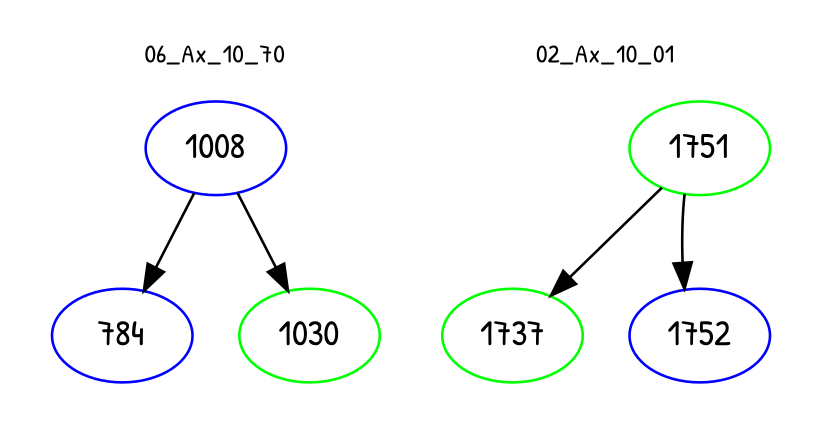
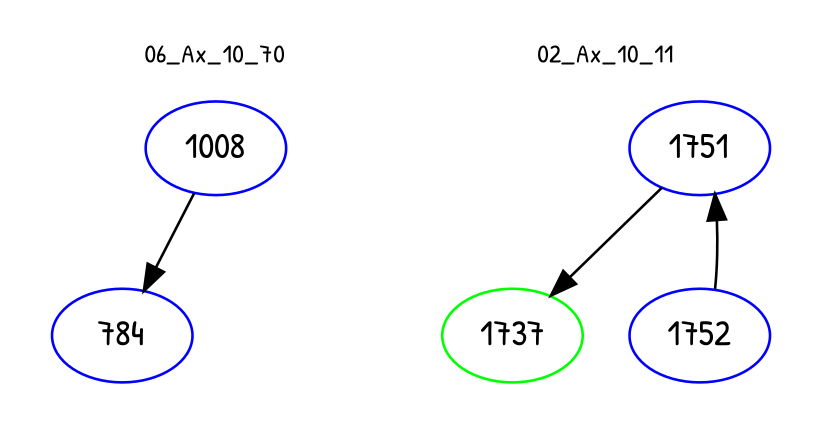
cluster "02_Ax_10_01": label "02_Ax_10_01" -> "02_Ax_10_11"
node "1751": color green -> blue
edge "1751" -> "1752": reversed
node "1030": removed
